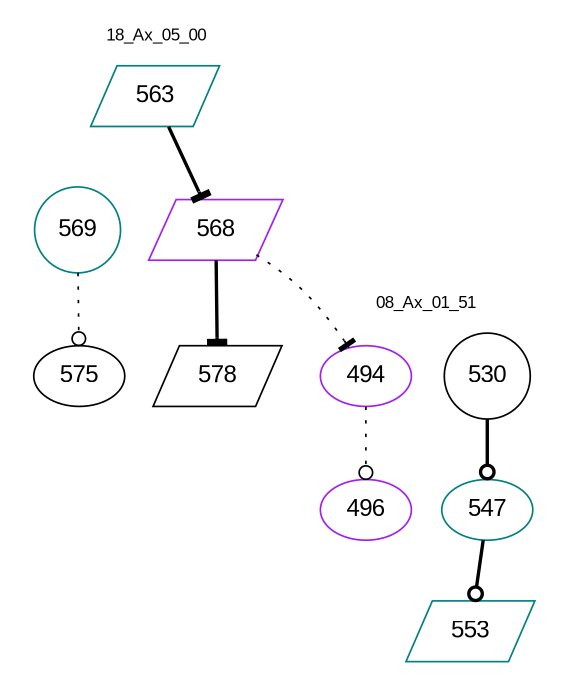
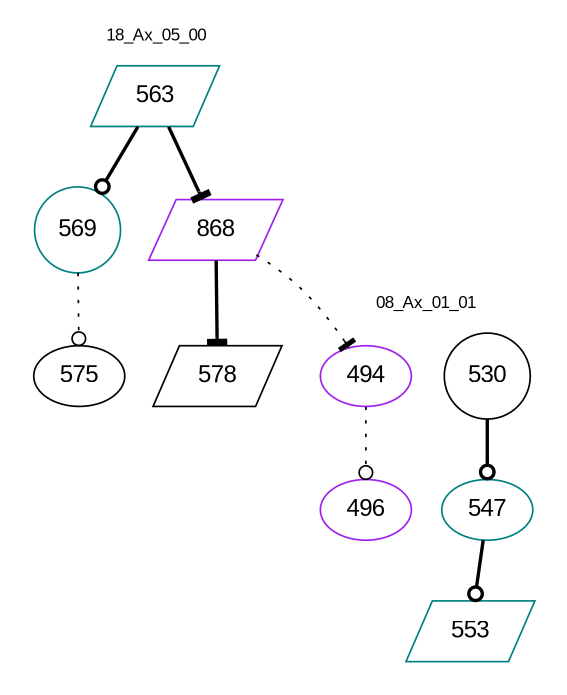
edge "563" -> "569": added
node "568": label "568" -> "868"
cluster "08_Ax_01_51": label "08_Ax_01_51" -> "08_Ax_01_01"
